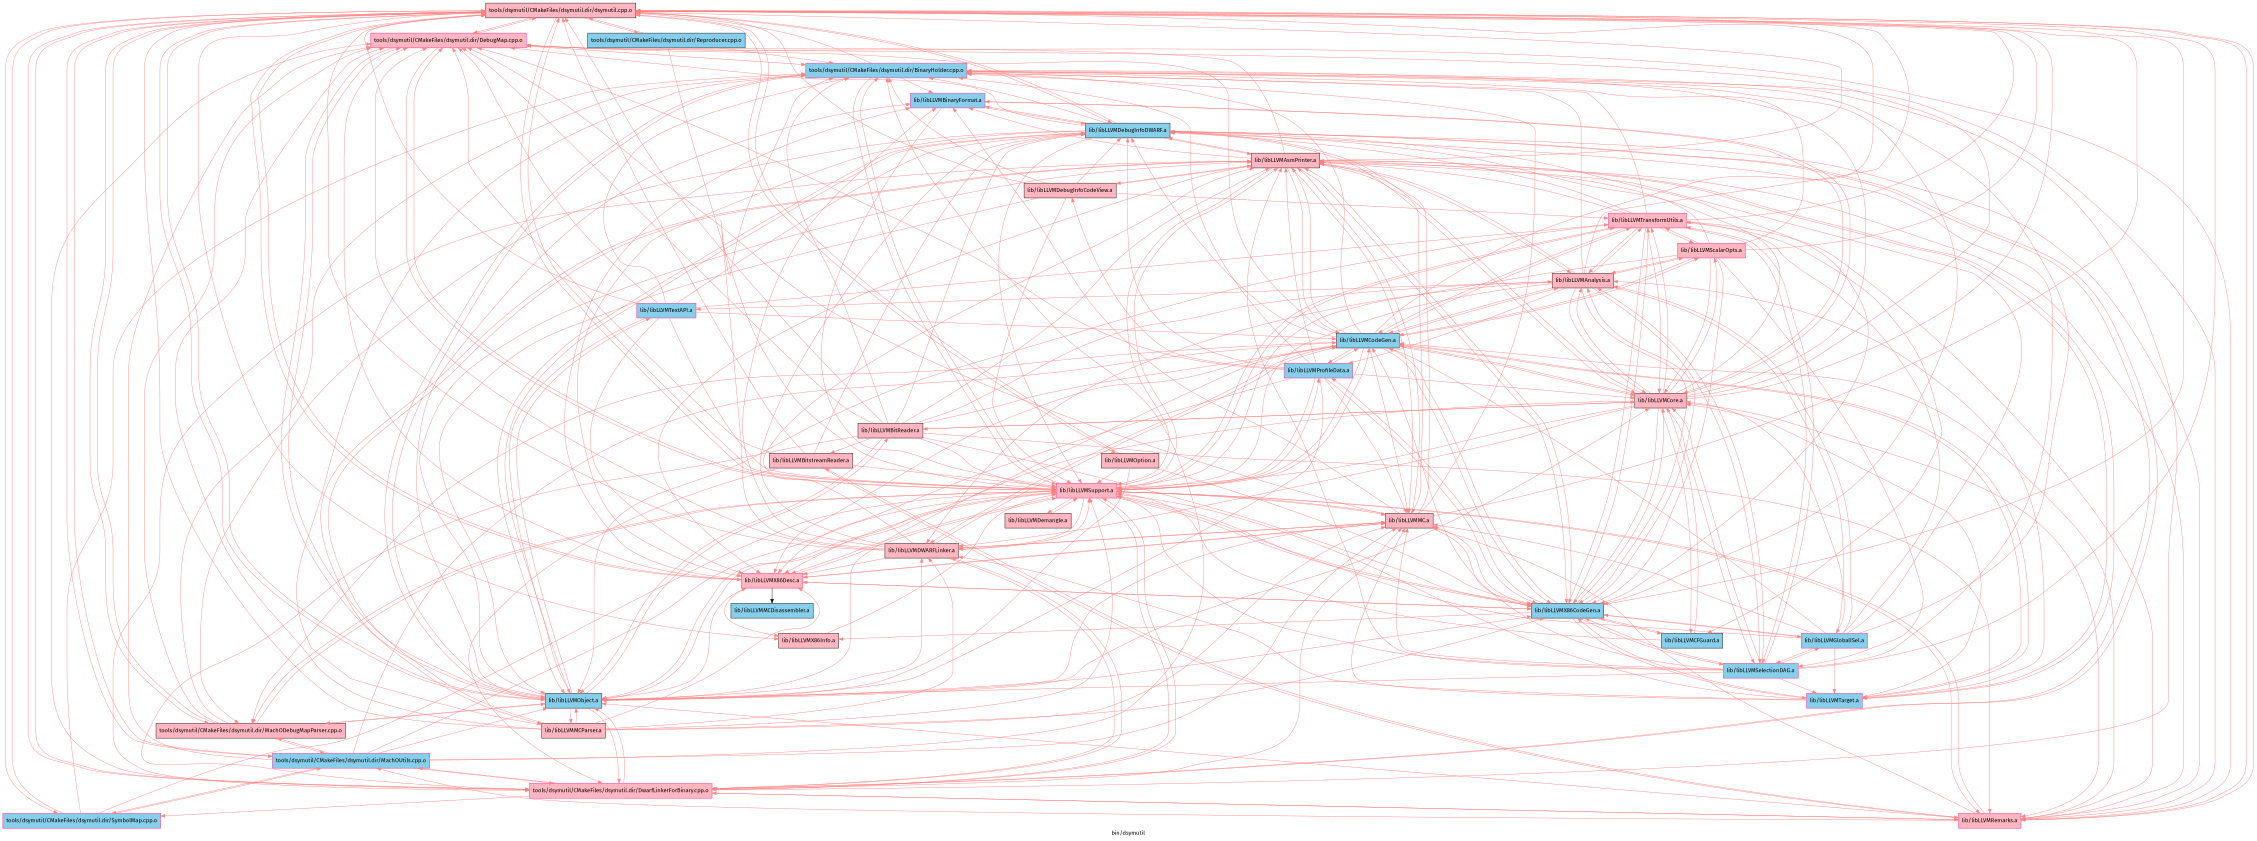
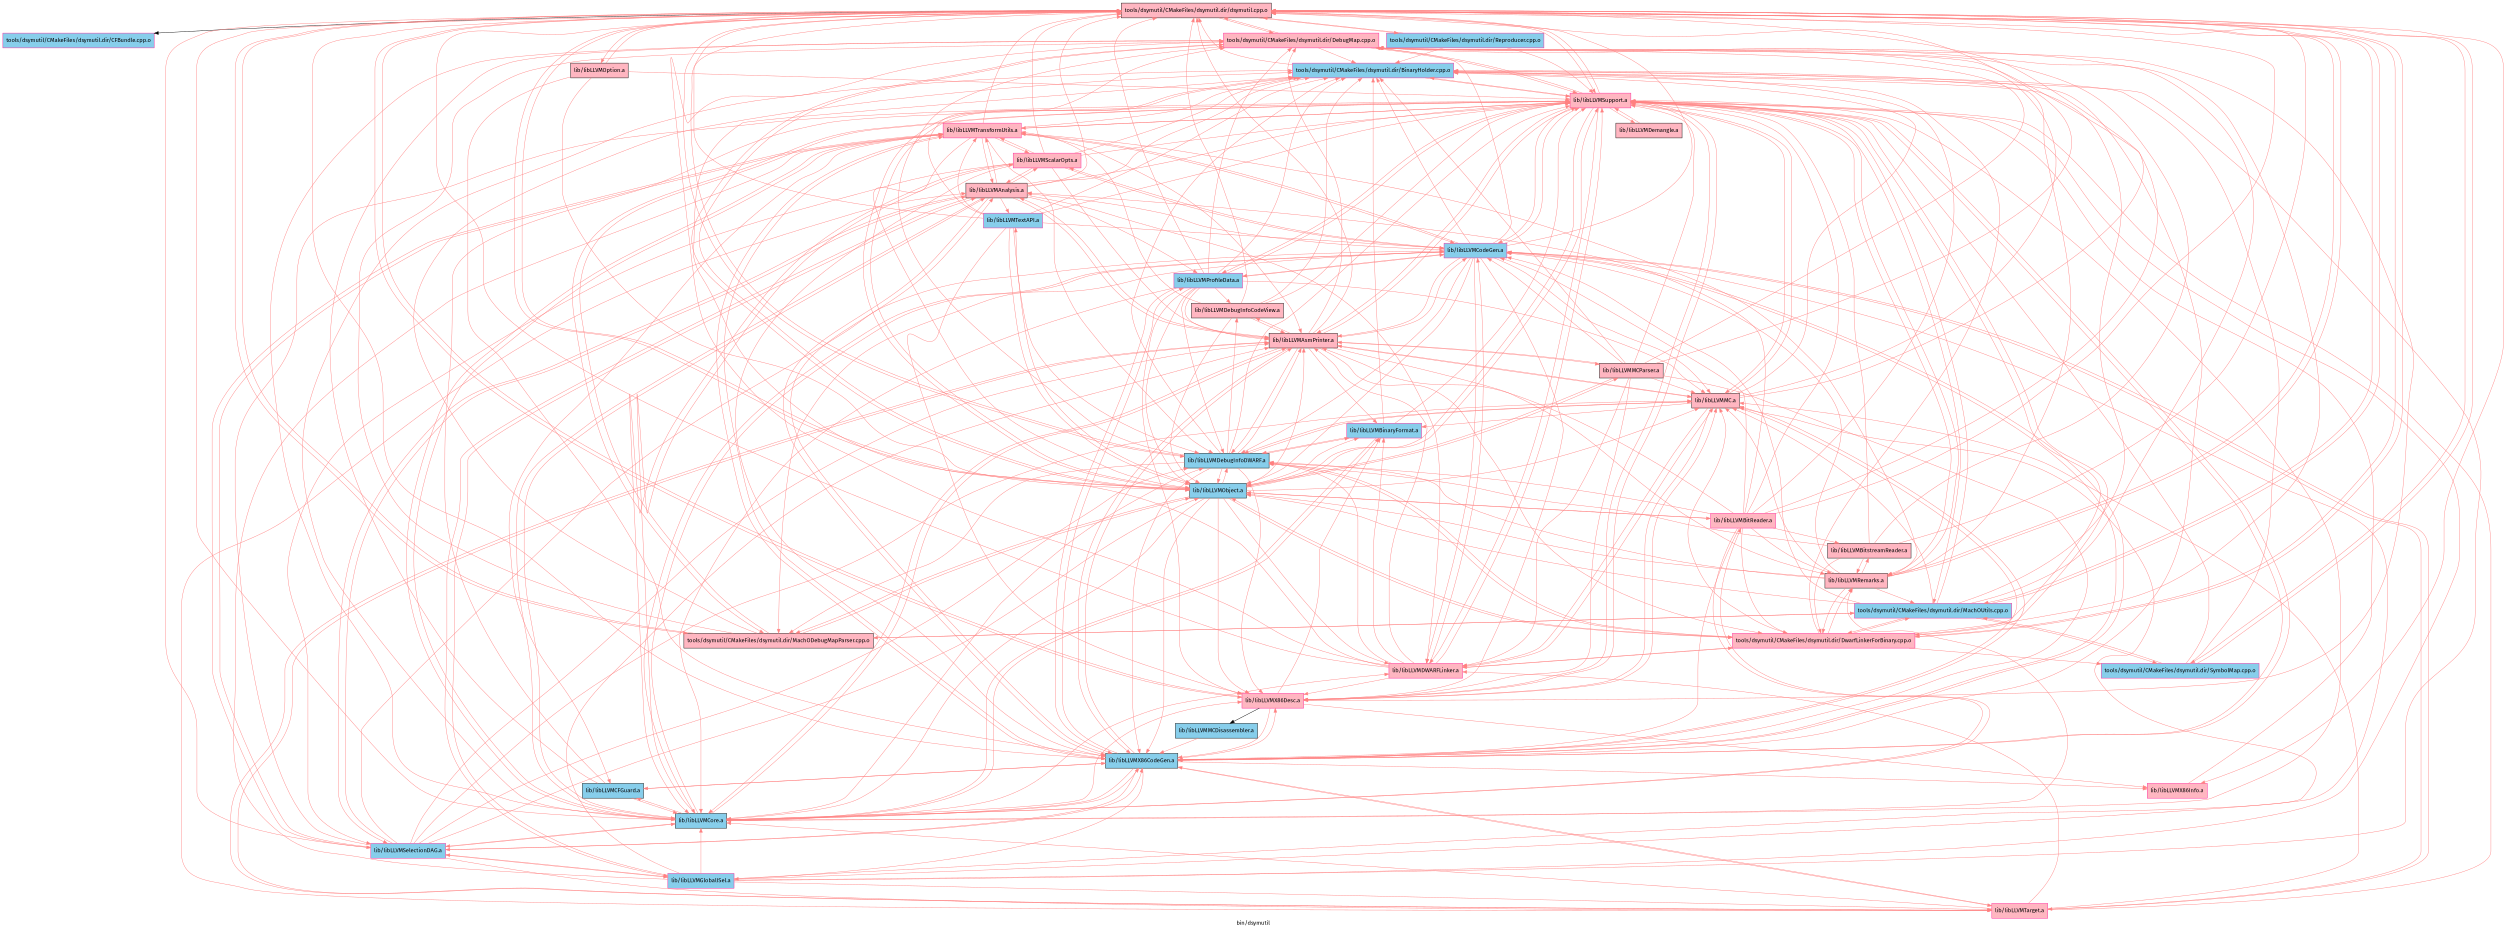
node "tools/dsymutil/CMakeFiles/dsymutil.dir/CFBundle.cpp.o": added
node "tools/dsymutil/CMakeFiles/dsymutil.dir/Reproducer.cpp.o": color black -> deeppink
edge "lib/libLLVMRemarks.a" -> "tools/dsymutil/CMakeFiles/dsymutil.dir/DebugMap.cpp.o": now "lib/libLLVMCFGuard.a" -> "tools/dsymutil/CMakeFiles/dsymutil.dir/DebugMap.cpp.o"
edge "tools/dsymutil/CMakeFiles/dsymutil.dir/BinaryHolder.cpp.o" -> "lib/libLLVMBinaryFormat.a": reversed
edge "lib/libLLVMProfileData.a" -> "tools/dsymutil/CMakeFiles/dsymutil.dir/dsymutil.cpp.o": added
edge "lib/libLLVMDebugInfoCodeView.a" -> "lib/libLLVMDebugInfoDWARF.a": reversed
edge "lib/libLLVMSupport.a" -> "tools/dsymutil/CMakeFiles/dsymutil.dir/MachOUtils.cpp.o": added
edge "lib/libLLVMAsmPrinter.a" -> "lib/libLLVMX86Desc.a": removed
edge "lib/libLLVMAnalysis.a" -> "lib/libLLVMCodeGen.a": now "lib/libLLVMMCParser.a" -> "lib/libLLVMCodeGen.a"
node "lib/libLLVMCodeGen.a": color black -> deeppink
node "lib/libLLVMCore.a": fillcolor lightpink -> skyblue
node "lib/libLLVMBitReader.a": color black -> deeppink
node "lib/libLLVMDWARFLinker.a": color black -> deeppink
edge "lib/libLLVMGlobalISel.a" -> "lib/libLLVMX86CodeGen.a": now "lib/libLLVMMCDisassembler.a" -> "lib/libLLVMX86CodeGen.a"
node "lib/libLLVMX86Info.a": color black -> deeppink
node "lib/libLLVMTarget.a": fillcolor skyblue -> lightpink
node "lib/libLLVMRemarks.a": color deeppink -> black
